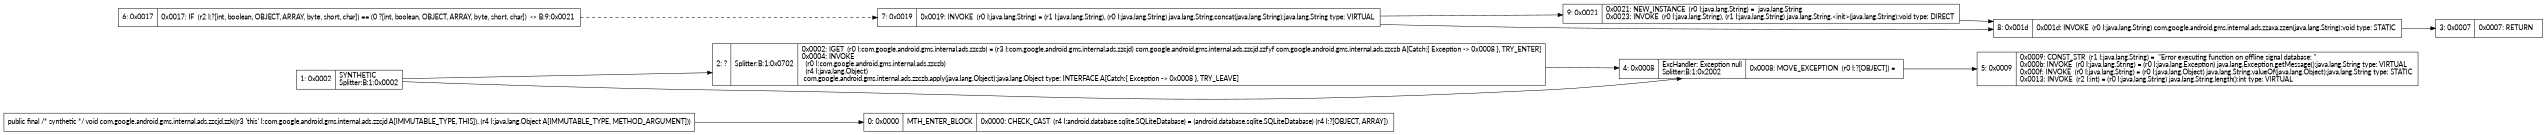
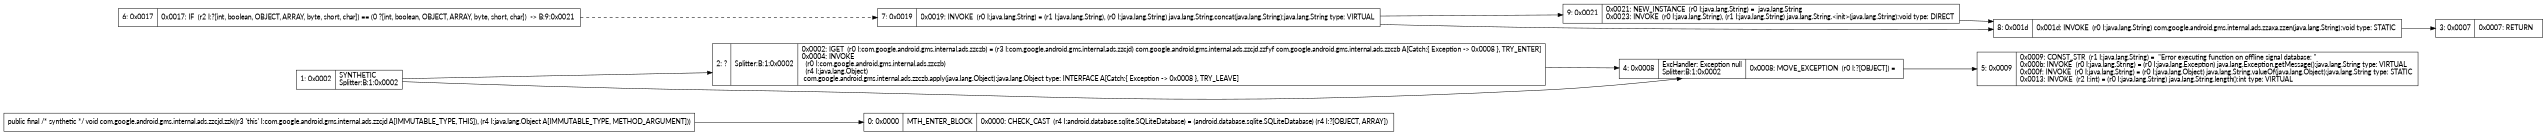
node "2: ?": text "Splitter:B:1:0x0702" -> "Splitter:B:1:0x0002"
node "4: 0x0008": text "Splitter:B:1:0x2002" -> "Splitter:B:1:0x0002"
